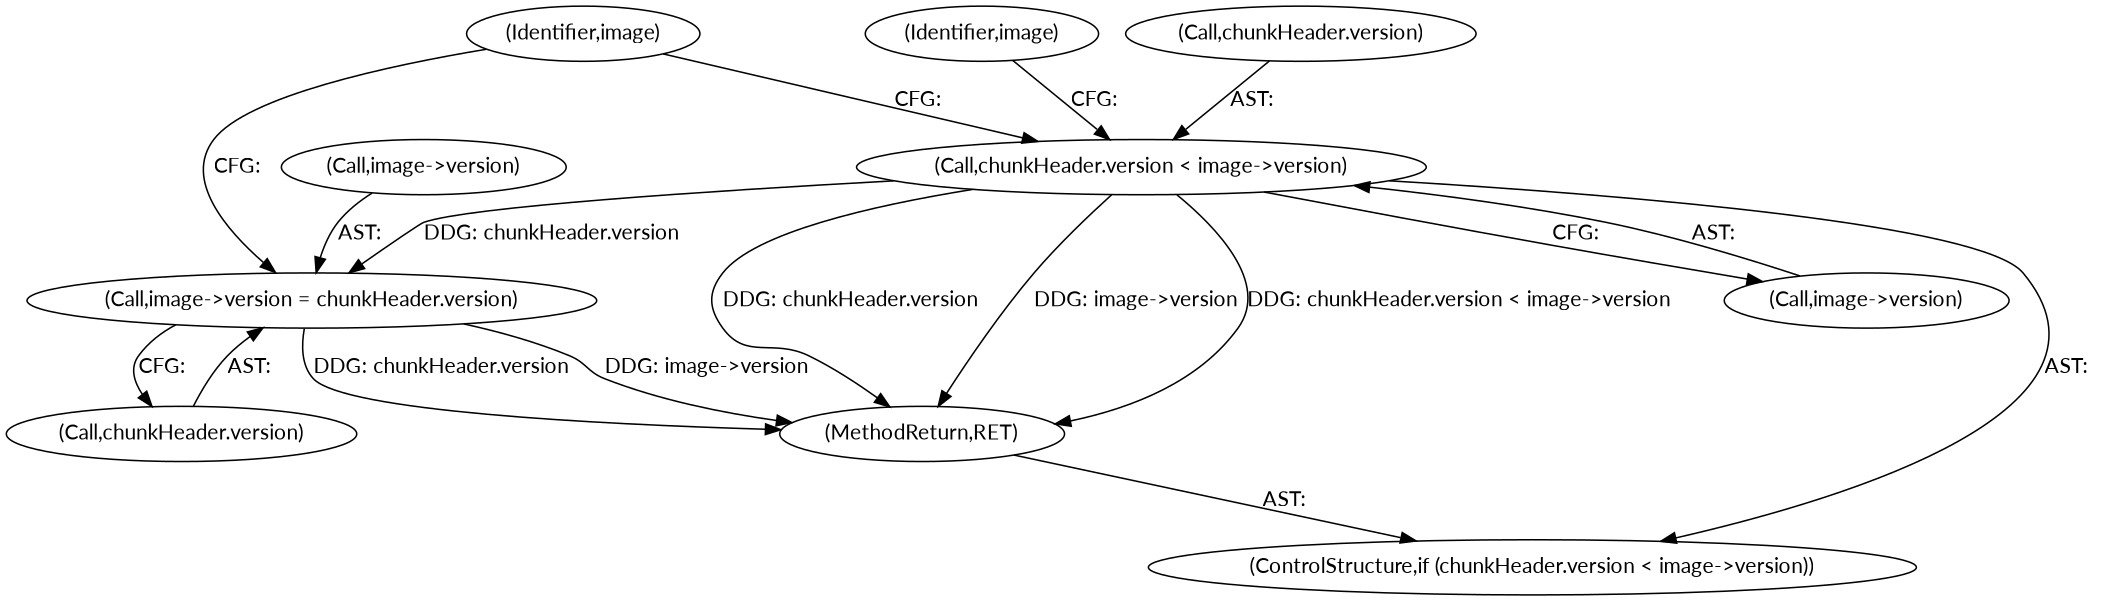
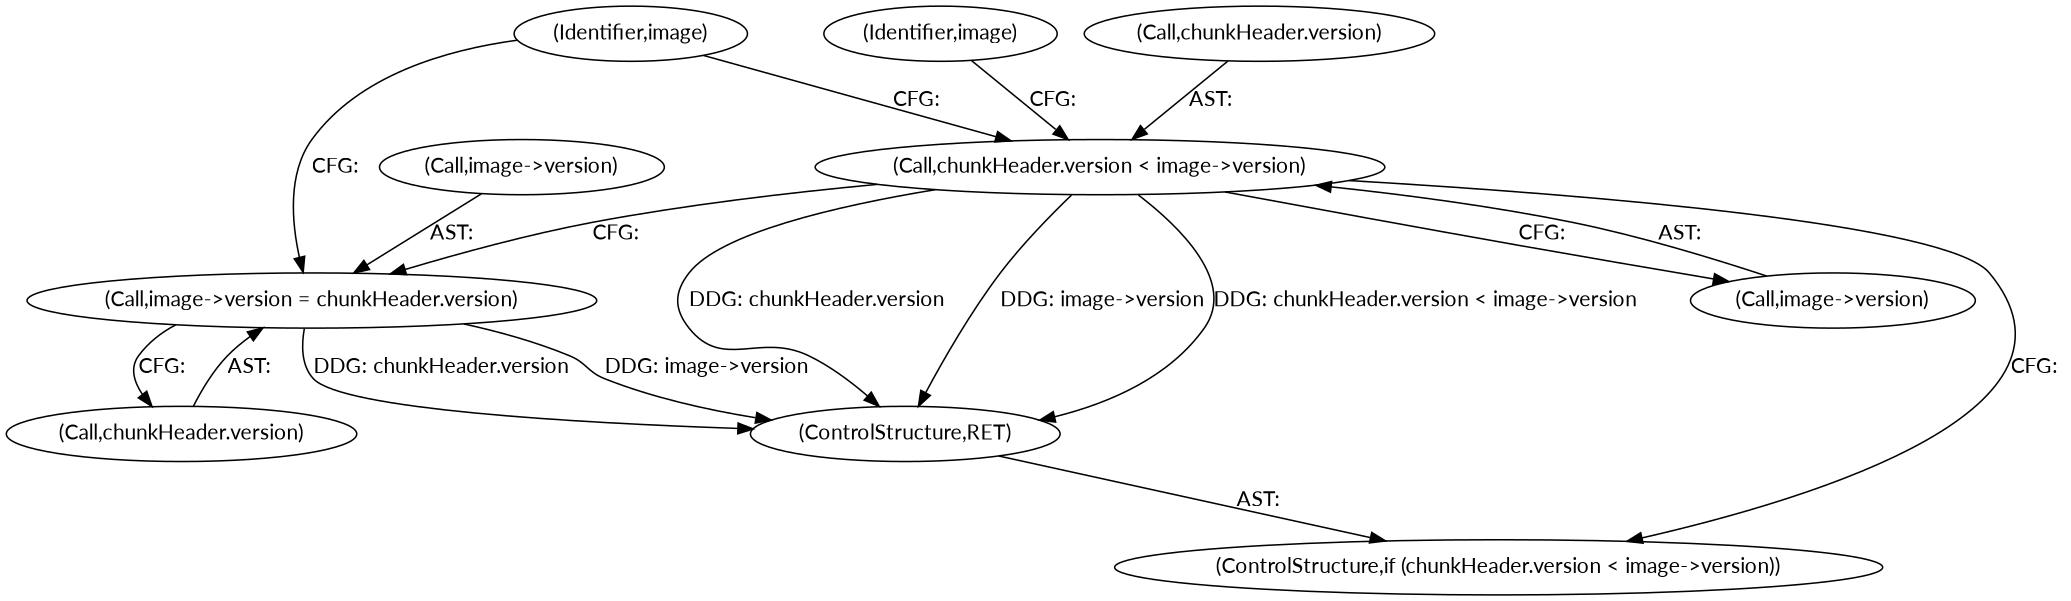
edge "(Call,chunkHeader.version < image->version)" -> "(Call,image->version = chunkHeader.version)": label "DDG: chunkHeader.version" -> "CFG: "
edge "(Call,chunkHeader.version < image->version)" -> "(ControlStructure,if (chunkHeader.version < image->version))": label "AST: " -> "CFG: "
node "(MethodReturn,RET)": label "(MethodReturn,RET)" -> "(ControlStructure,RET)"
